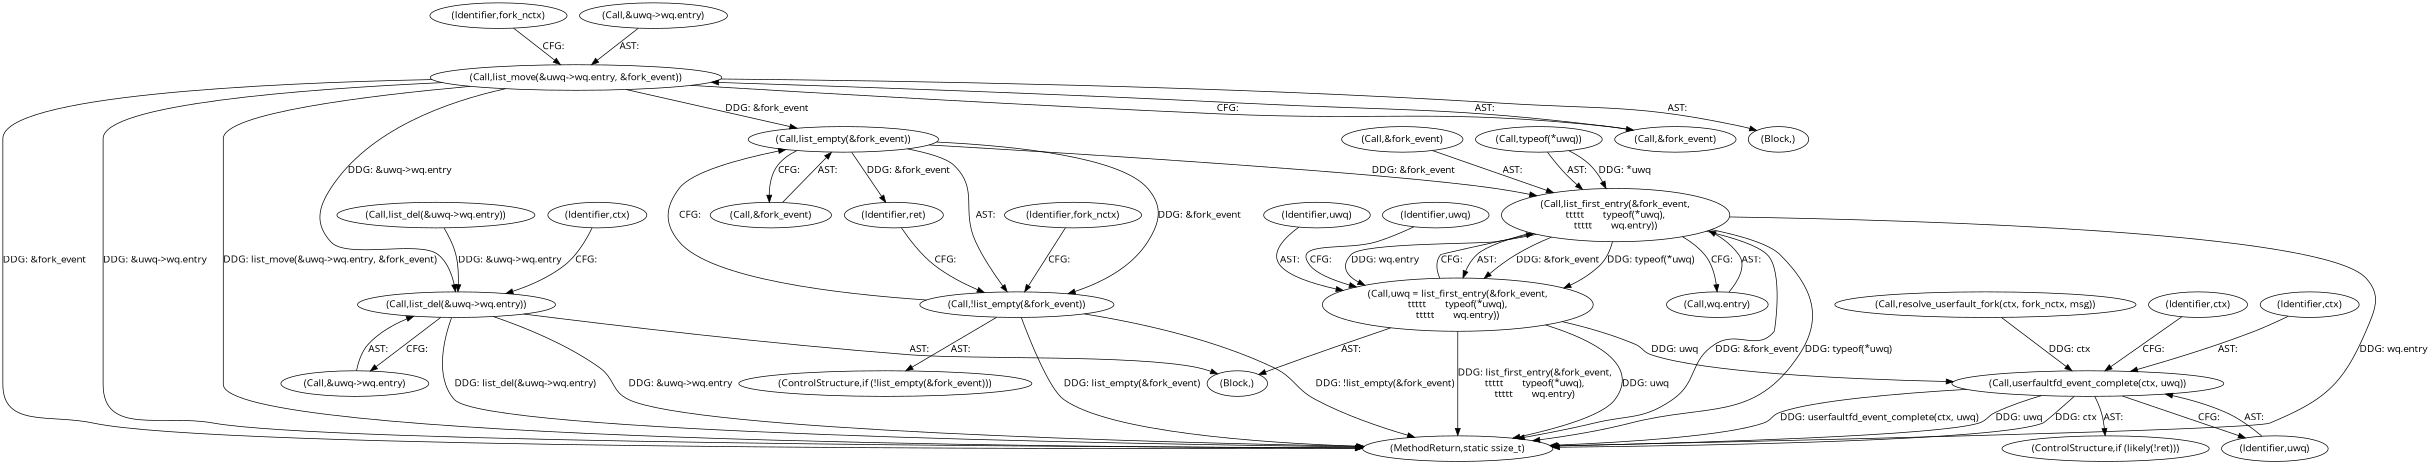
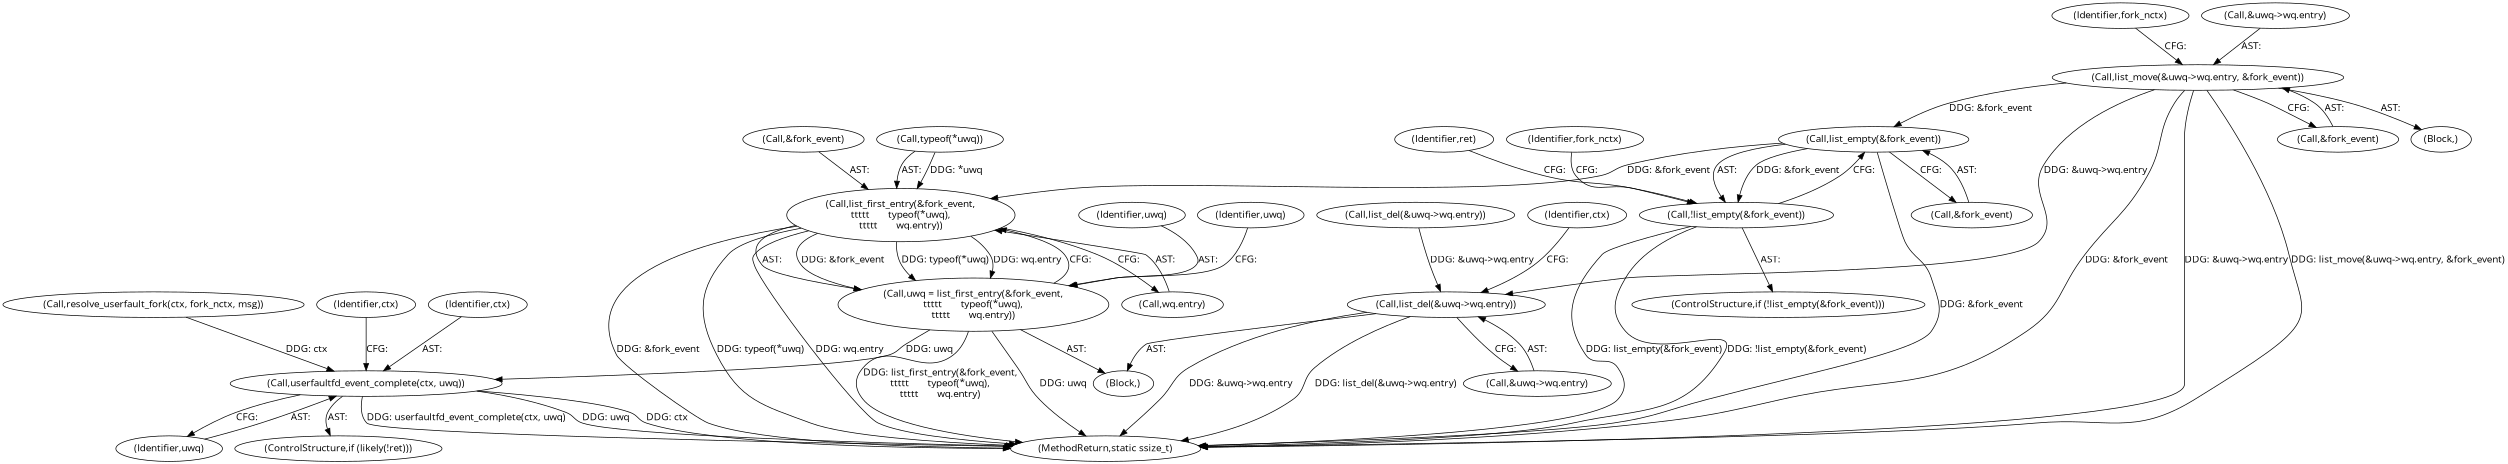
edge "(Call,list_empty(&fork_event))" -> "(Identifier,ret)": now "(Call,list_empty(&fork_event))" -> "(MethodReturn,static ssize_t)"
